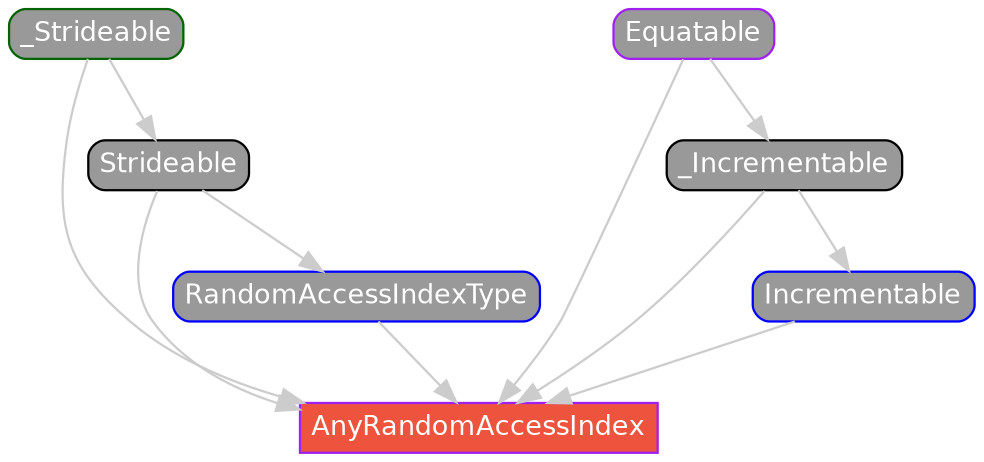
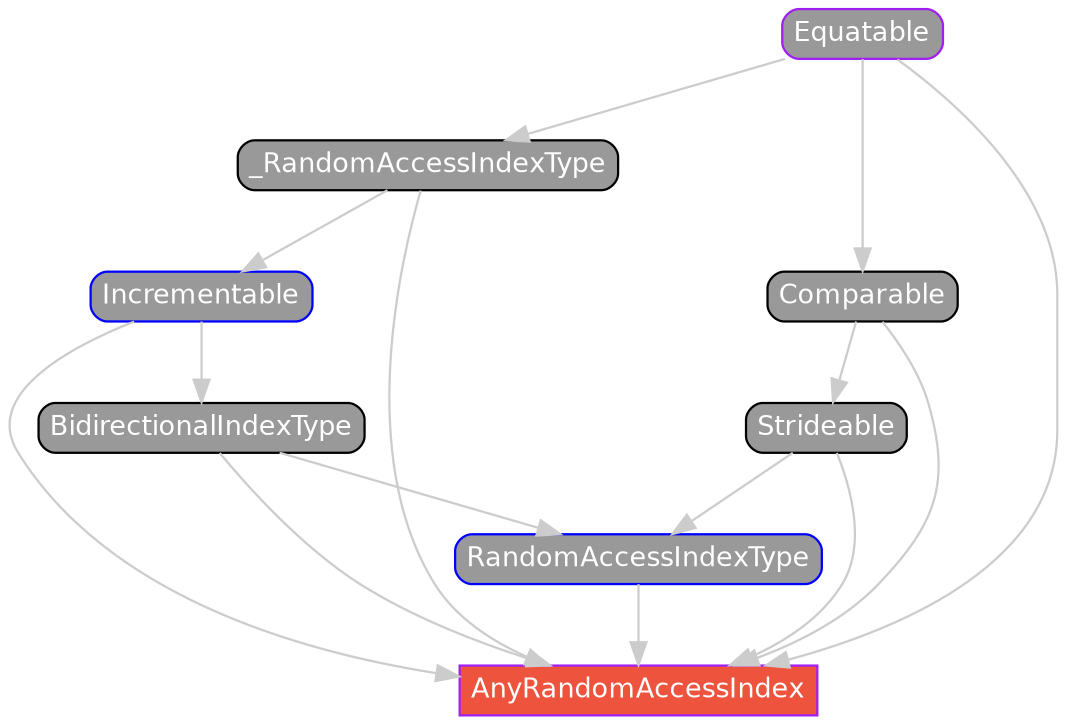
node "_Strideable": removed
node "_Incrementable": label "_Incrementable" -> "_RandomAccessIndexType"
node "Comparable": added
node "BidirectionalIndexType": added
